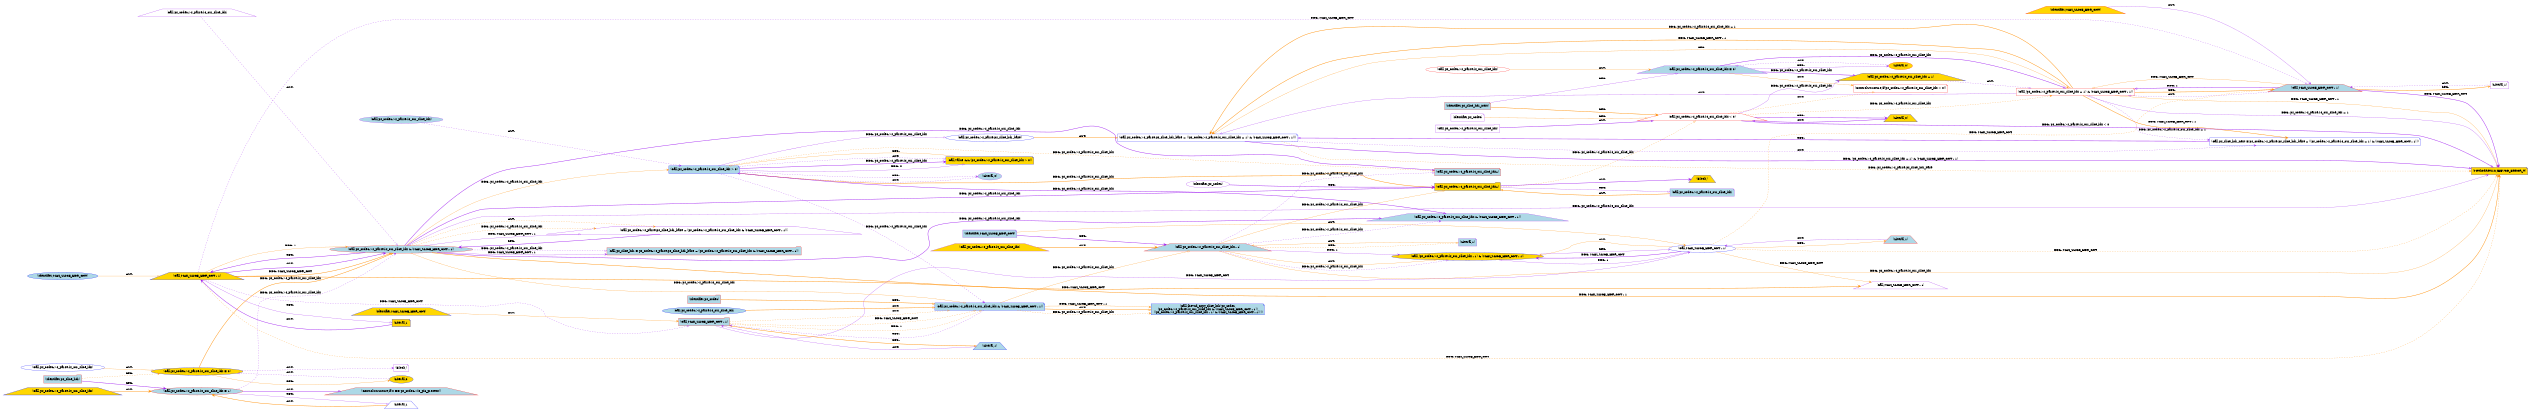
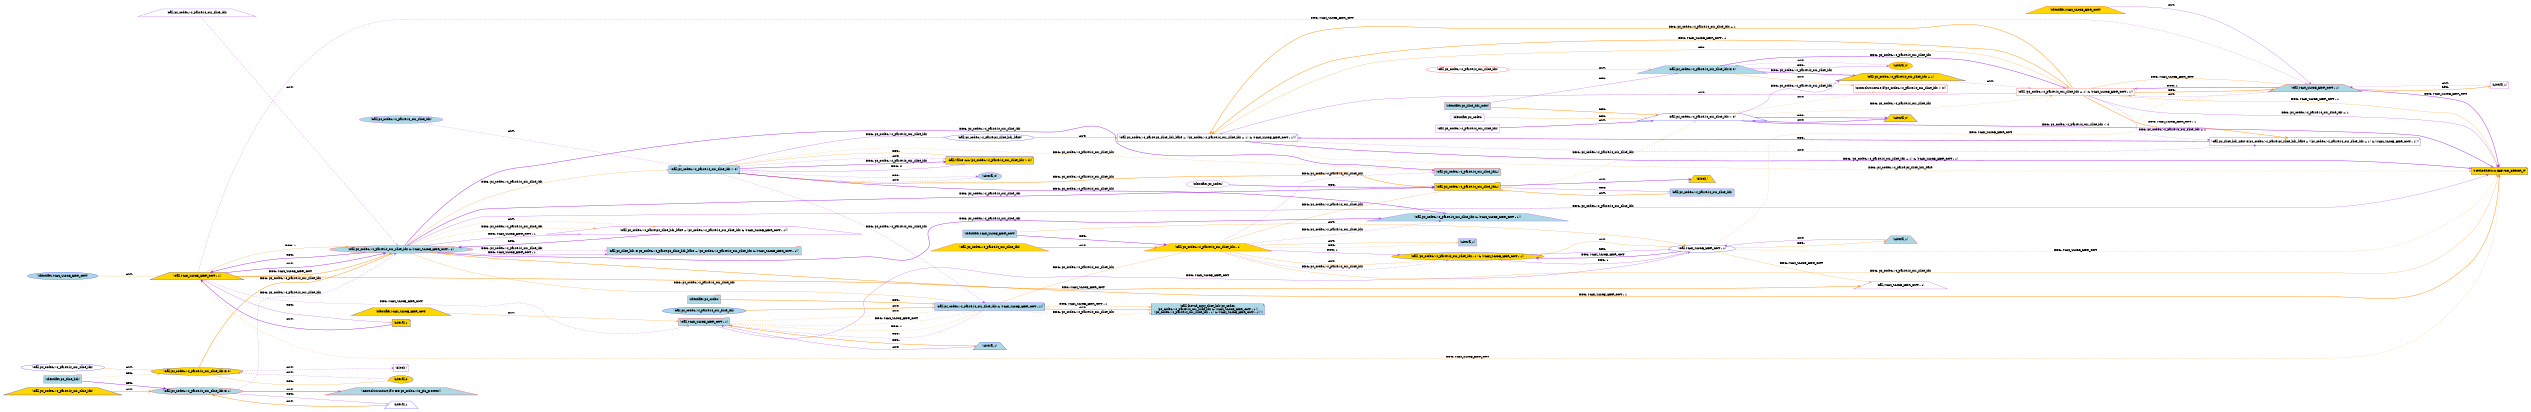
node "(Call,ps_codec->s_parse.i4_cur_slice_idx < 0)": color red -> blue
node "(Call,ps_codec->s_parse.i4_cur_slice_idx - 1)": fillcolor lightblue -> gold
